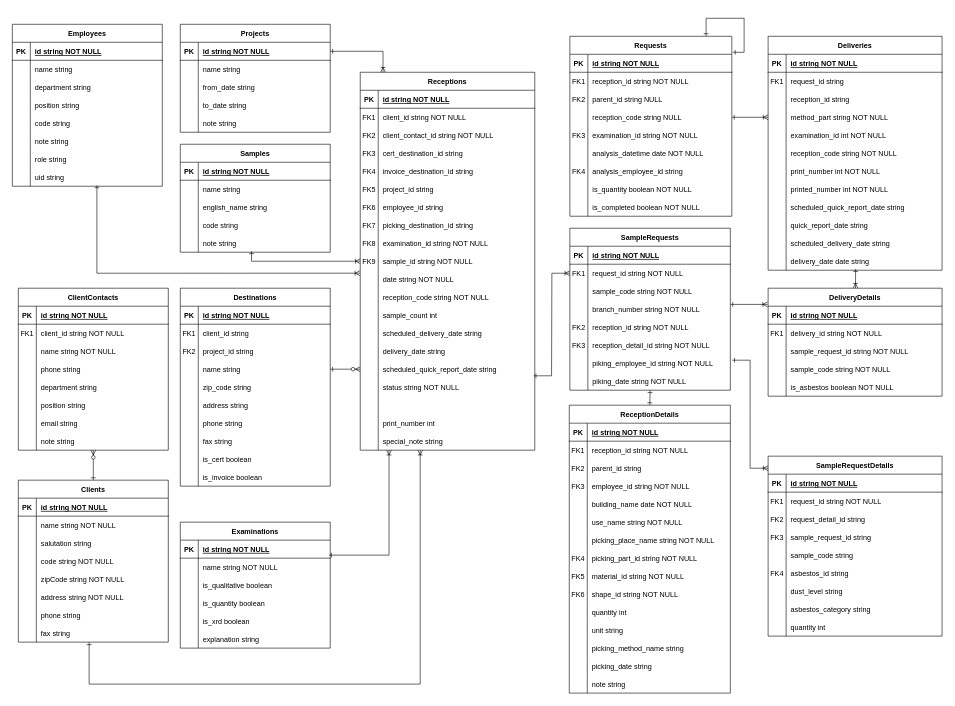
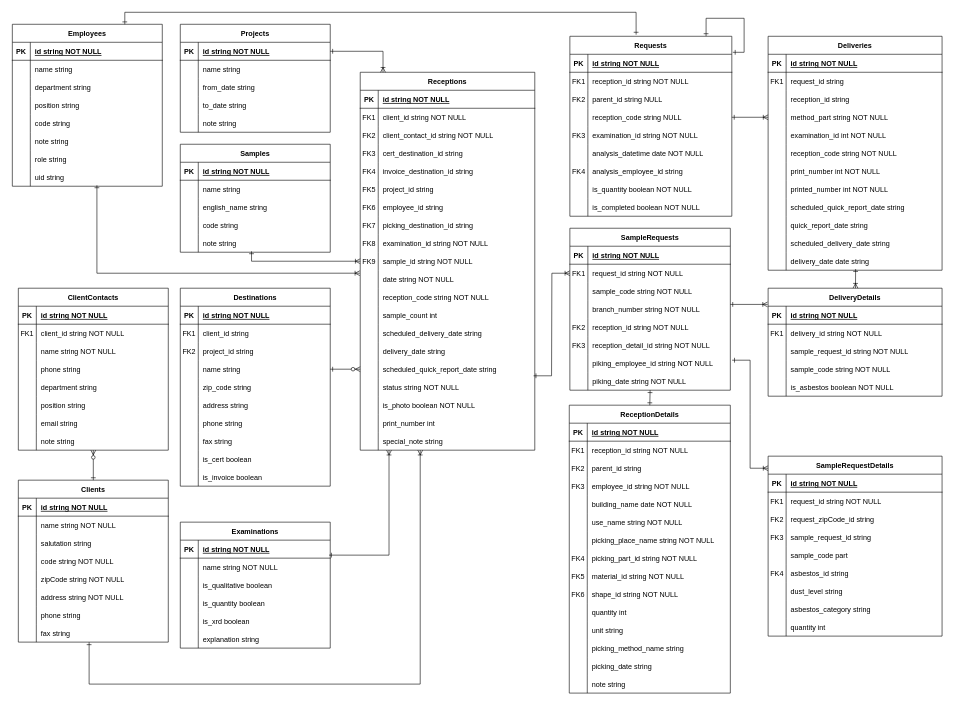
edge "Employees" -- "Requests": added
node "is_photo boolean NOT NULL": added
node "request_detail_id string": label "request_detail_id string" -> "request_zipCode_id string"
node "sample_code string": label "sample_code string" -> "sample_code part"
